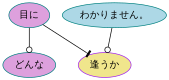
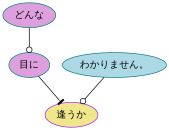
edge "目に" -> "どんな": reversed
